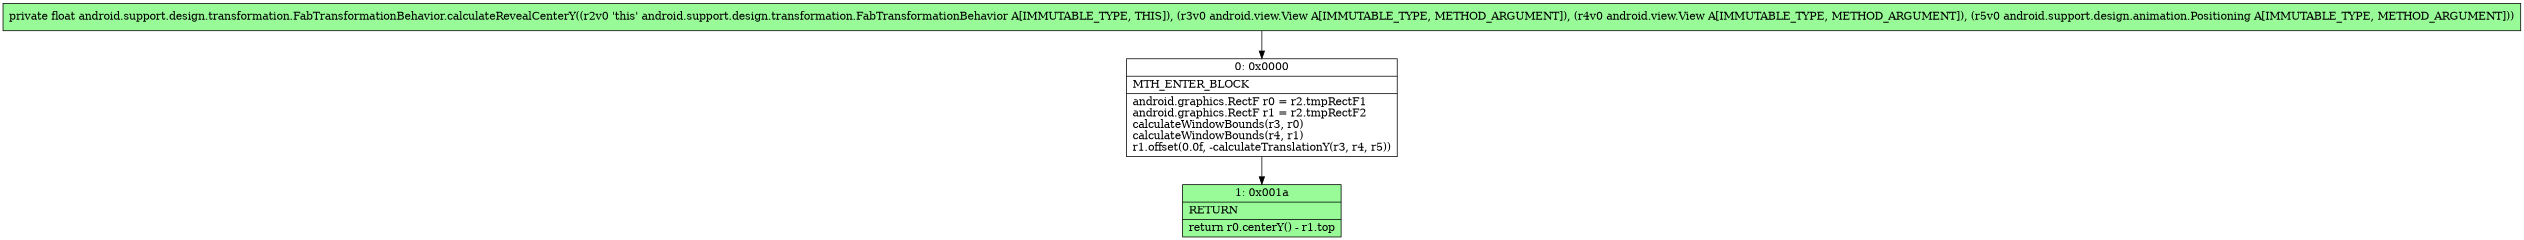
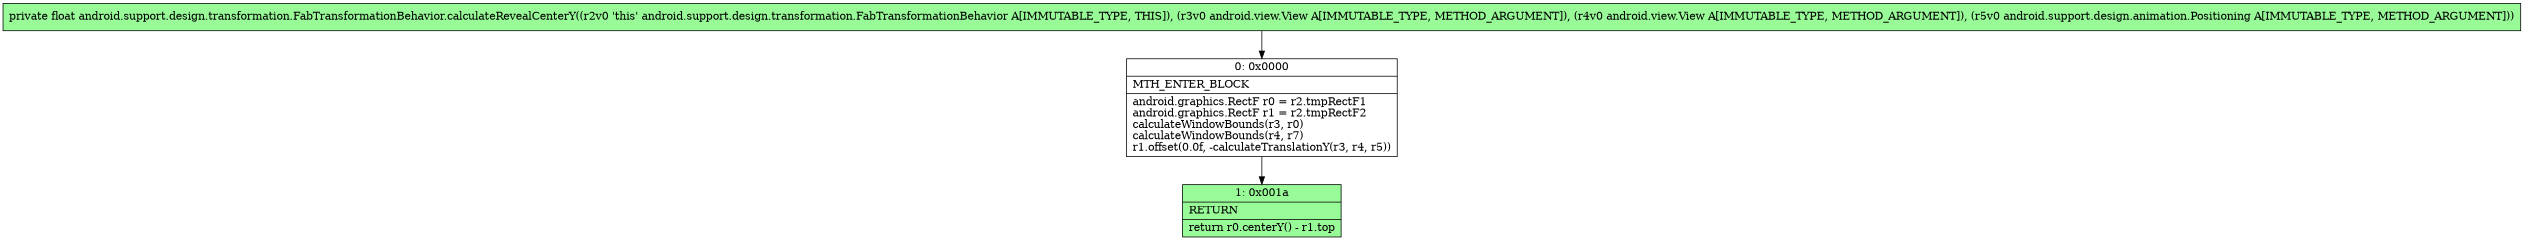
node "0: 0x0000": text "calculateWindowBounds(r4, r1)" -> "calculateWindowBounds(r4, r7)"
